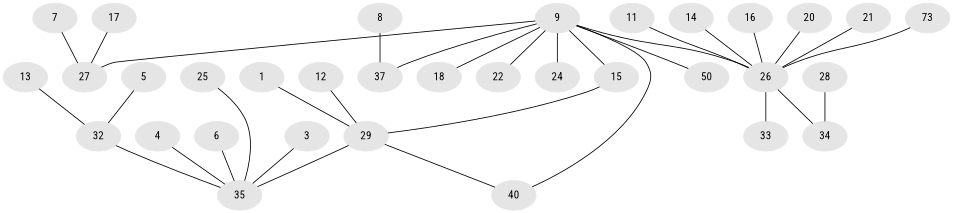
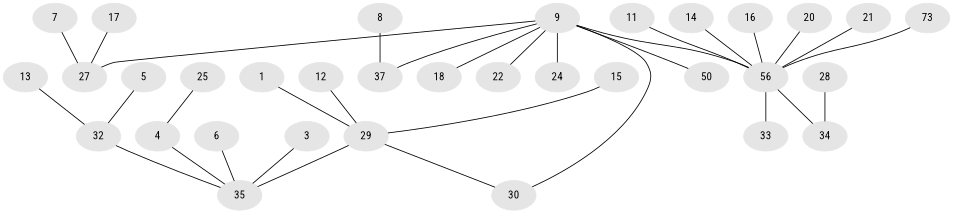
edge "9" -- "15": removed
node "26": label "26" -> "56"
edge "25" -- "35": now "25" -- "4"
node "40": label "40" -> "30"
